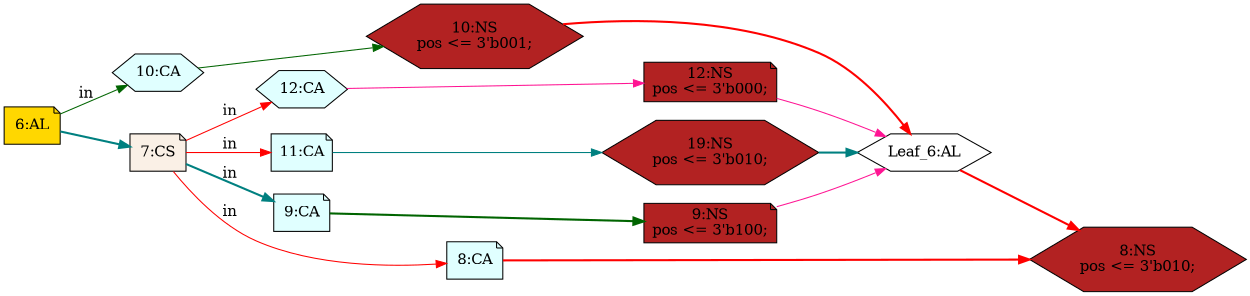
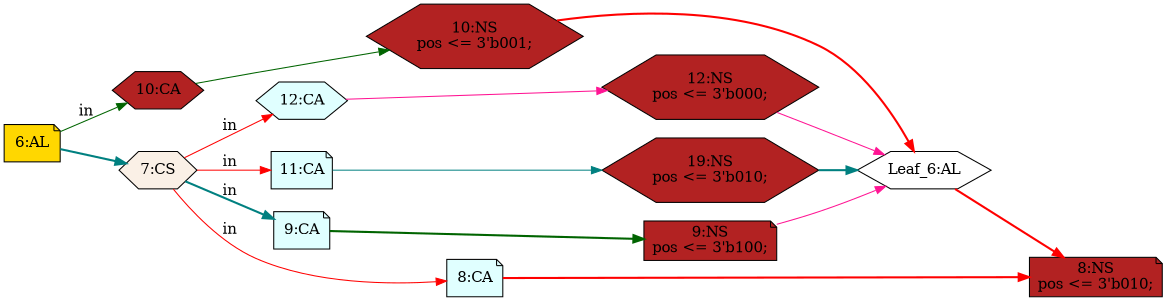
node "10:CA": fillcolor lightcyan -> firebrick
node "12:NS pos <= 3'b000;": shape note -> hexagon
node "7:CS": shape note -> hexagon
node "8:NS pos <= 3'b010;": shape hexagon -> note
